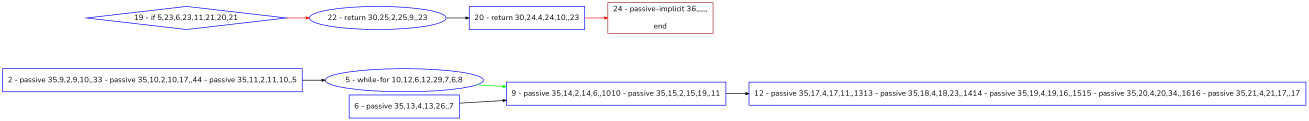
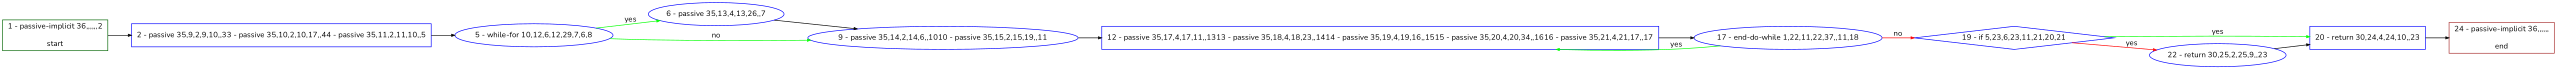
edge "20 - return 30,24,4,24,10,,23" -> "24 - passive-implicit 36,,,,,, end": color #ff0000 -> #000000
edge "19 - if 5,23,6,23,11,21,20,21" -> "22 - return 30,25,2,25,9,,23": label "no" -> "yes"
edge "5 - while-for 10,12,6,12,29,7,6,8" -> "6 - passive 35,13,4,13,26,,7": added, label "yes"
node "1 - passive-implicit 36,,,,,,2 start": added
edge "19 - if 5,23,6,23,11,21,20,21" -> "20 - return 30,24,4,24,10,,23": added, label "yes"
node "17 - end-do-while 1,22,11,22,37,,11,18": added
node "9 - passive 35,14,2,14,6,,1010 - passive 35,15,2,15,19,,11": shape box -> ellipse
node "6 - passive 35,13,4,13,26,,7": shape box -> ellipse
